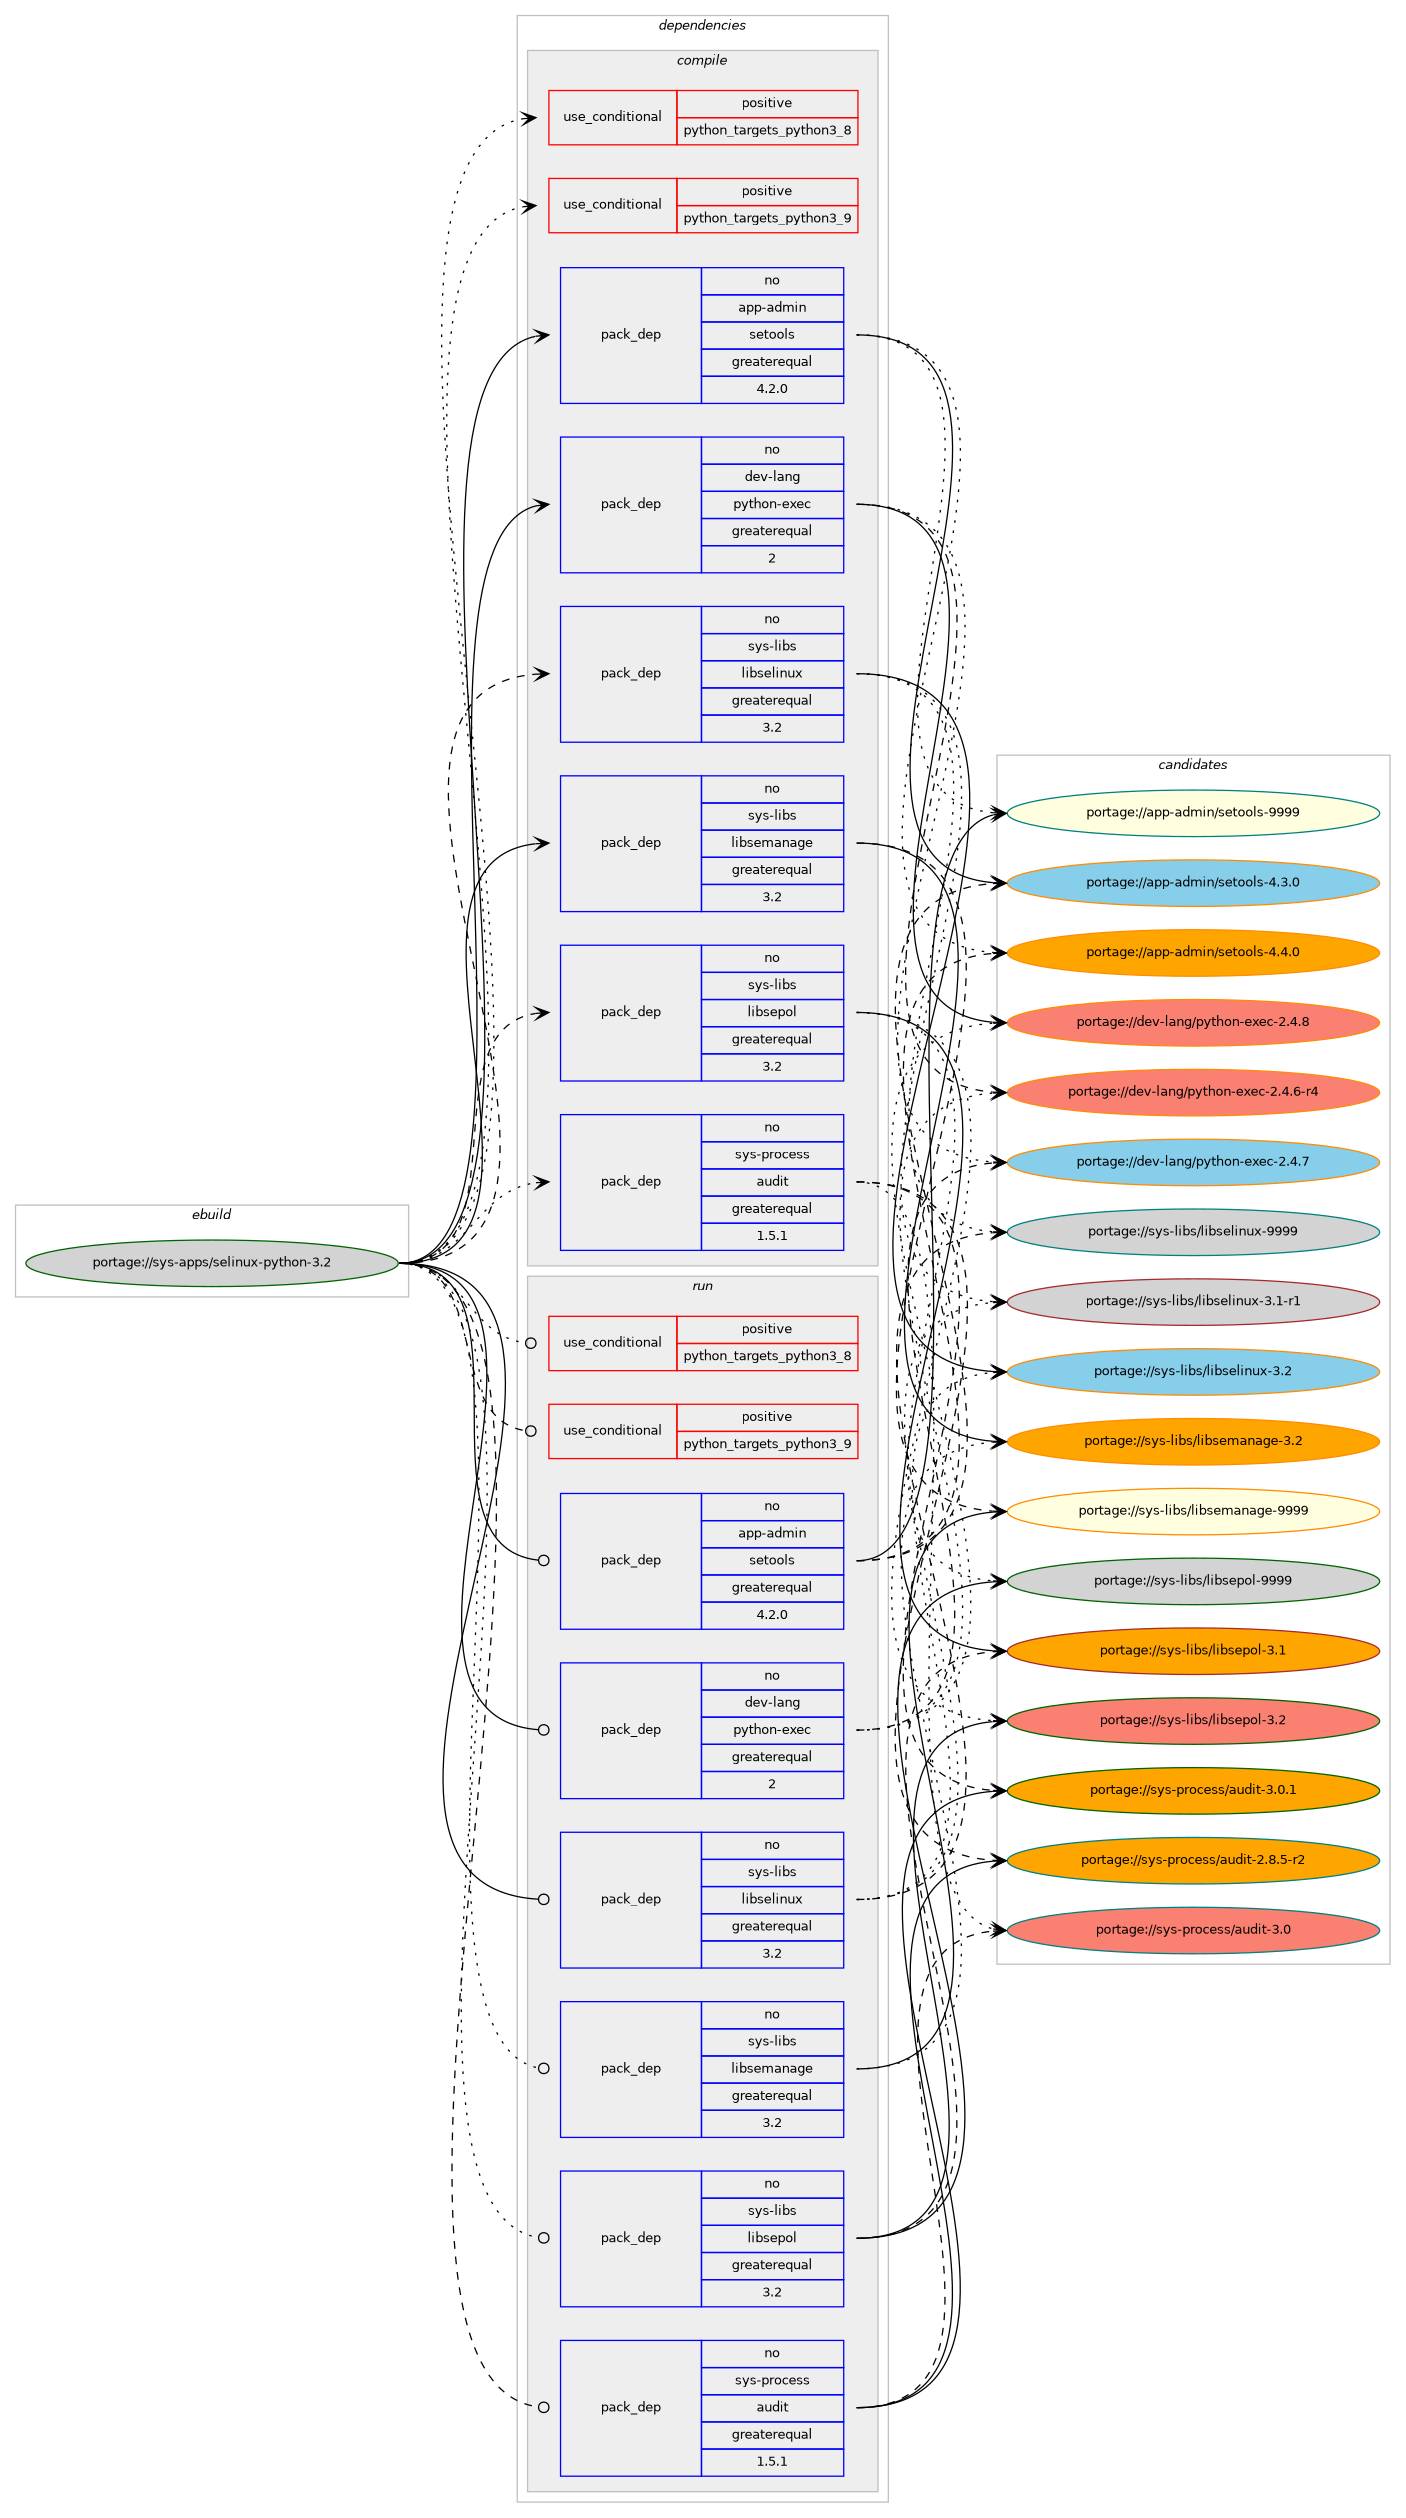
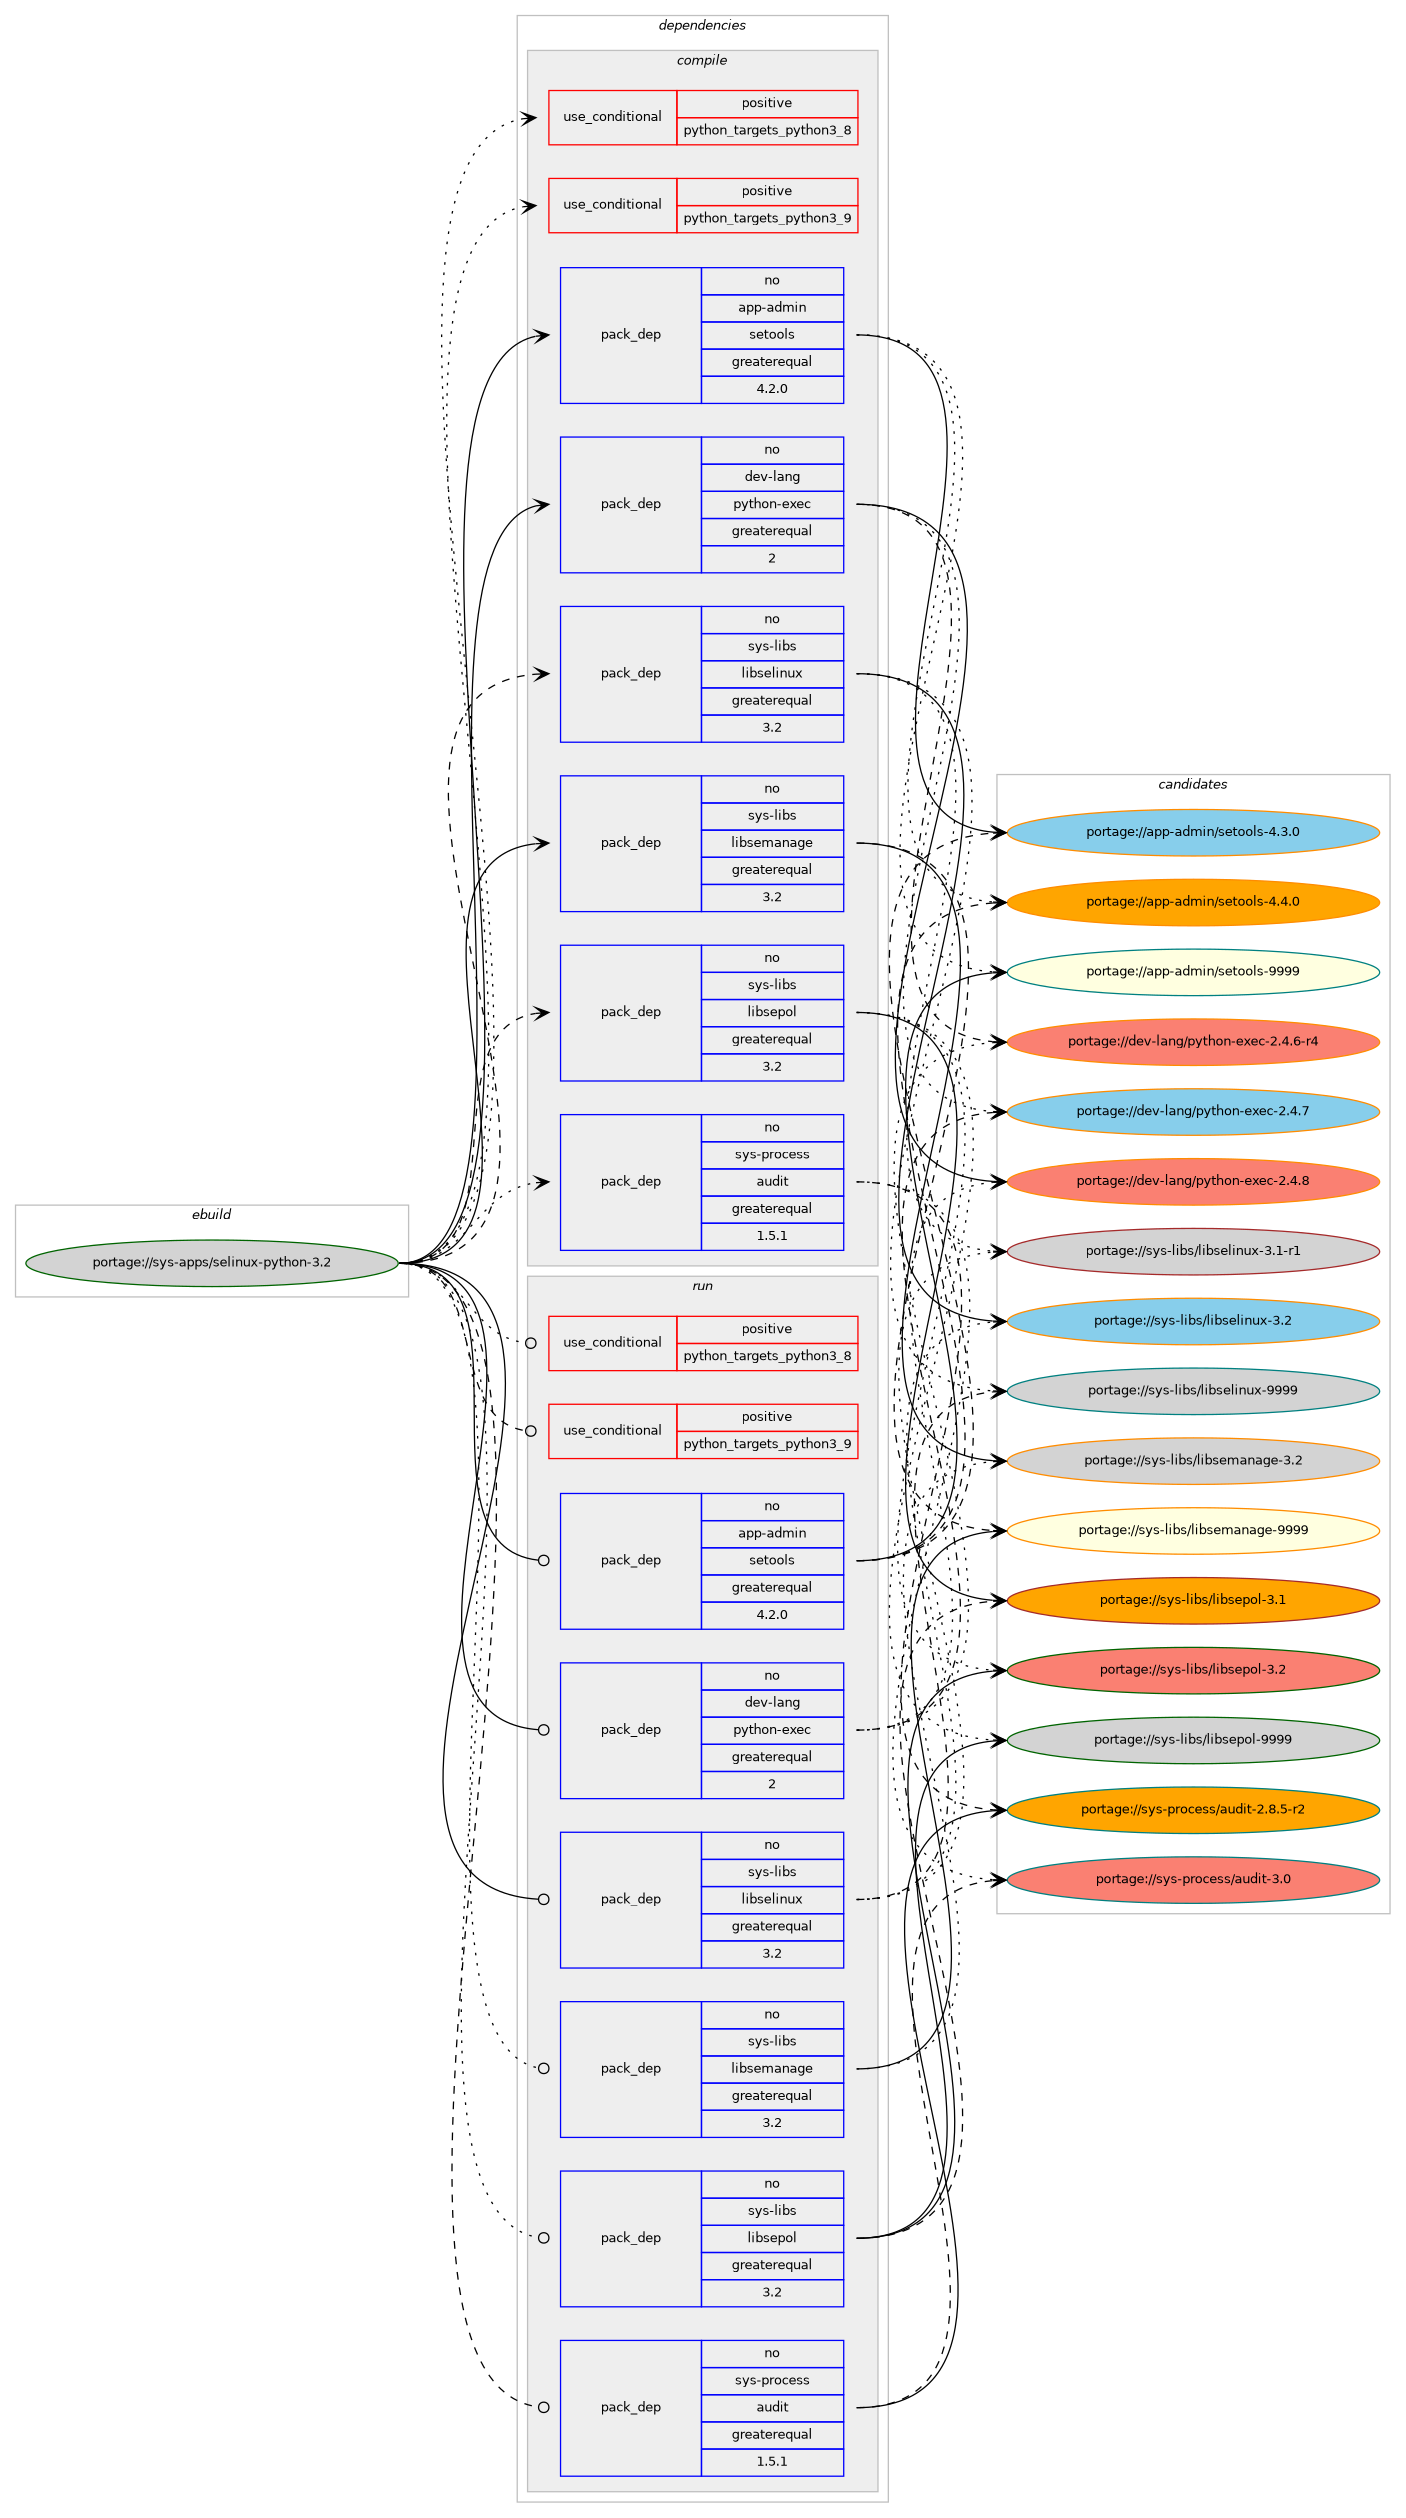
node "portage://sys-libs/libsemanage-3.2": fillcolor orange -> lightgrey
node "portage://sys-process/audit-3.0.1": removed
